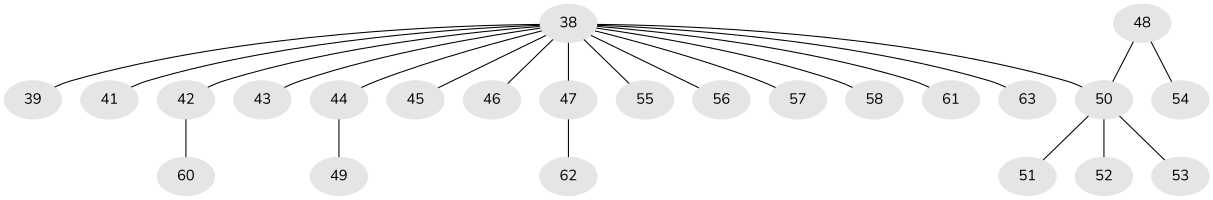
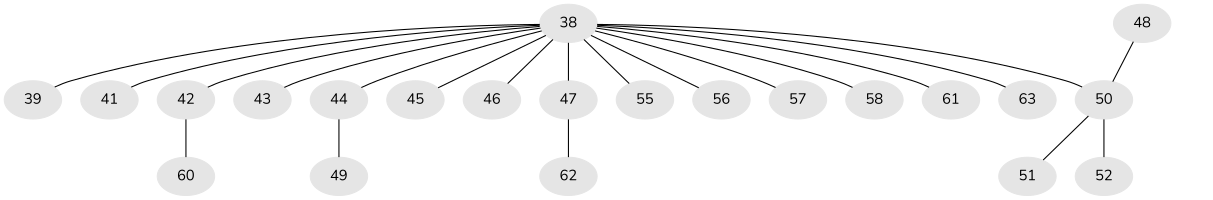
node "54": removed
node "53": removed
